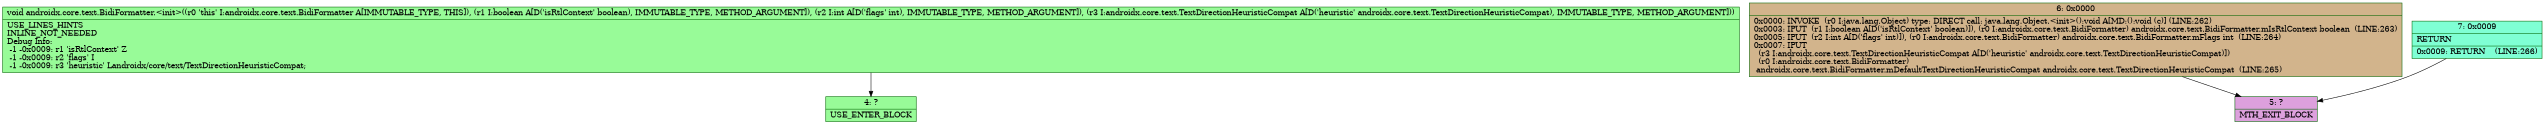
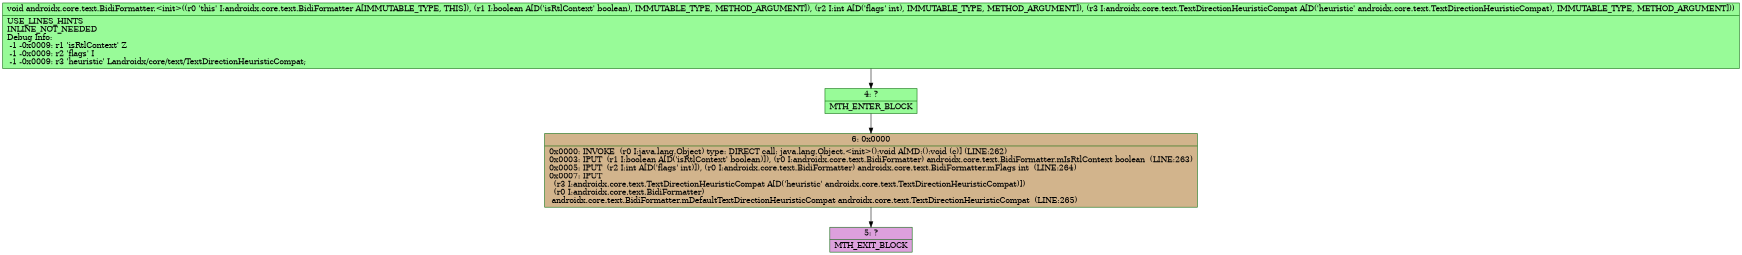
node "7: 0x0009": removed
node "4: ?": text "USE_ENTER_BLOCK" -> "MTH_ENTER_BLOCK"
edge "4: ?" -> "6: 0x0000": added
